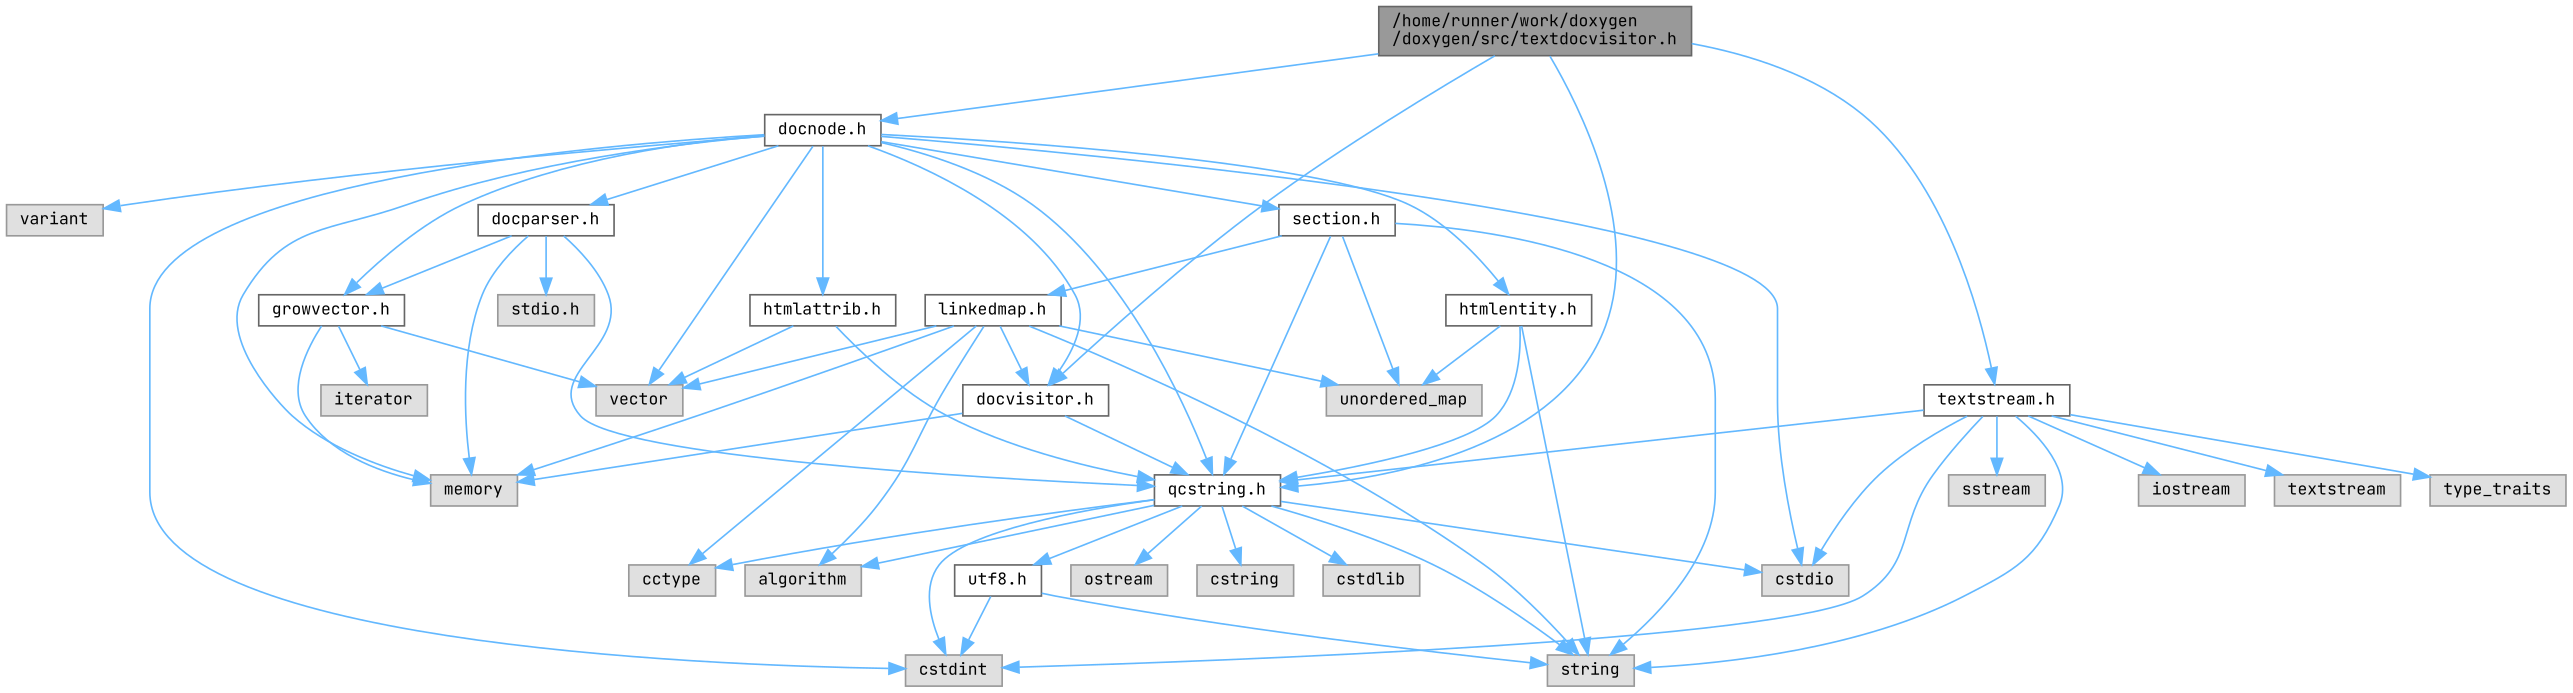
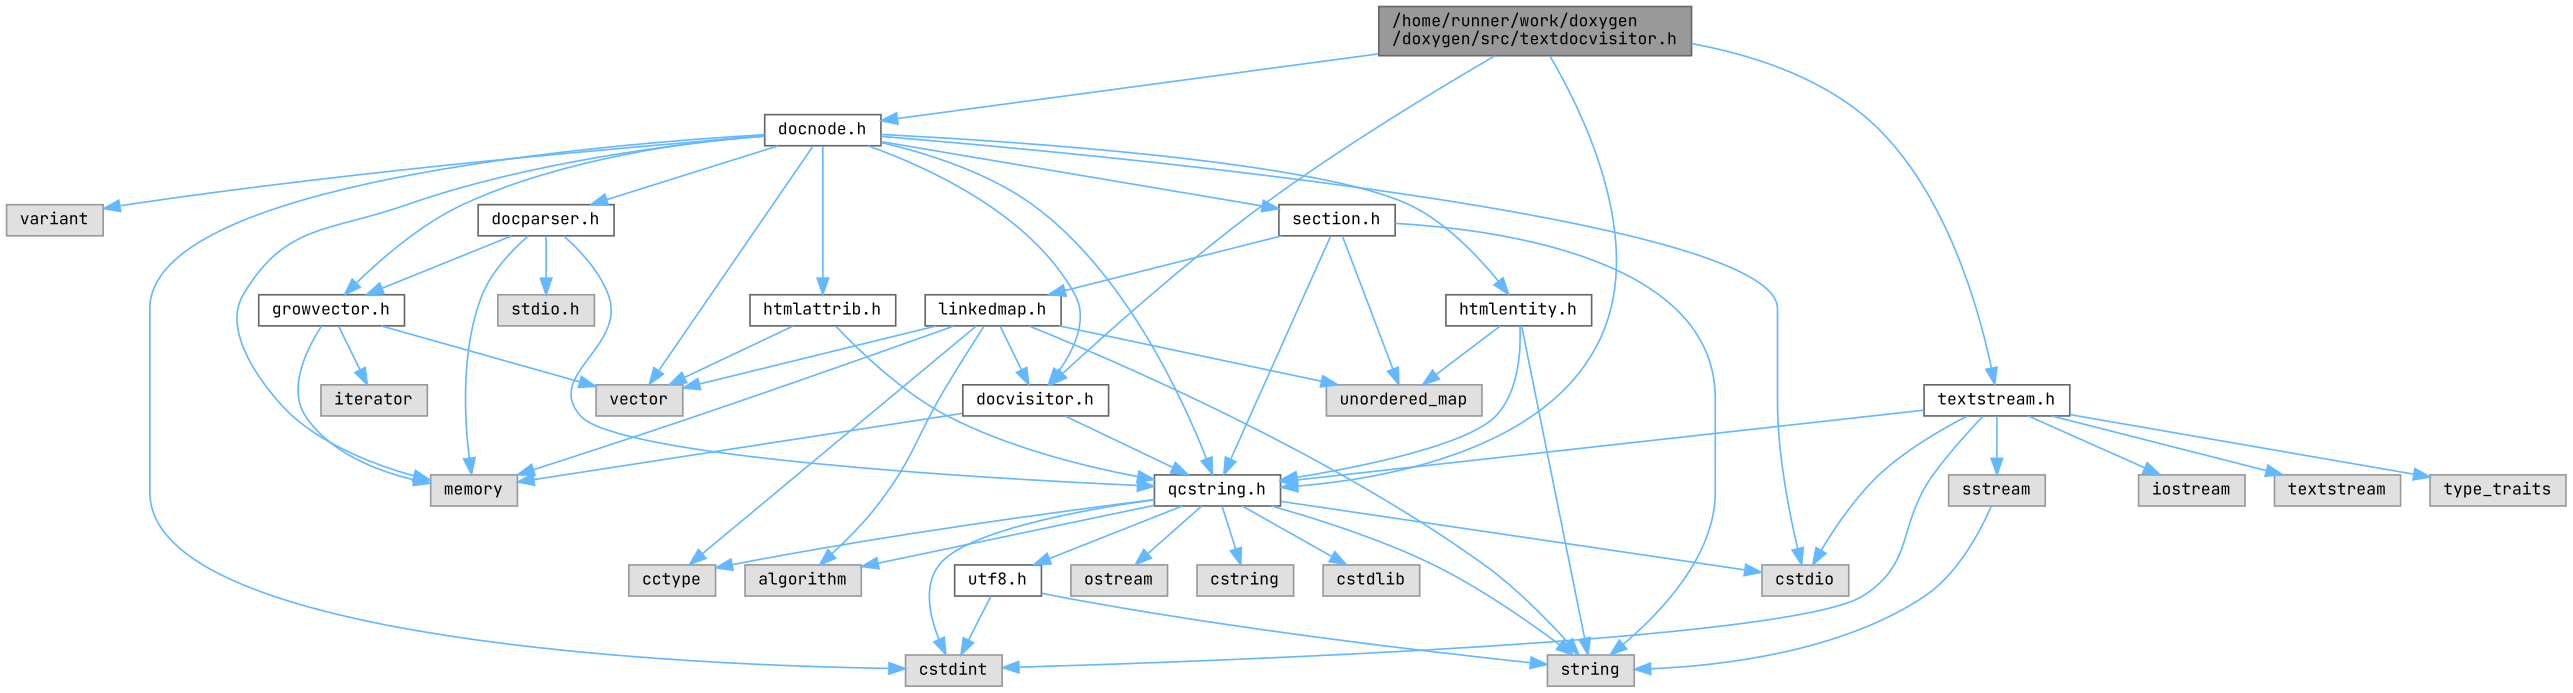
edge "textstream.h" -> "string": now "sstream" -> "string"
